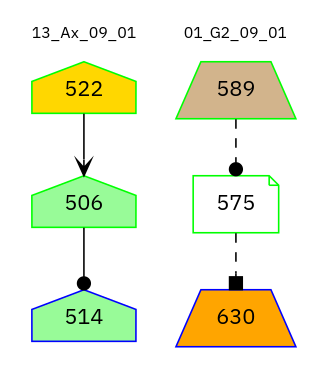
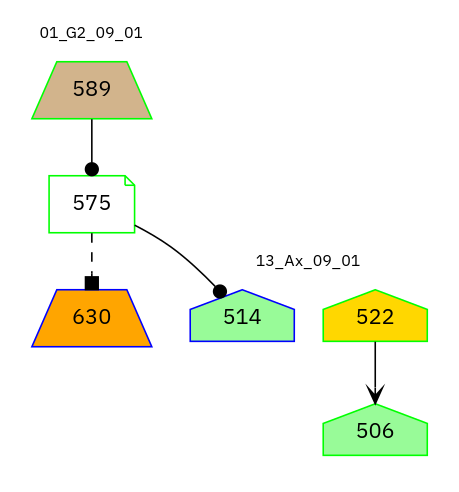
edge "589" -> "575": style dashed -> solid
edge "506" -> "514": now "575" -> "514"
